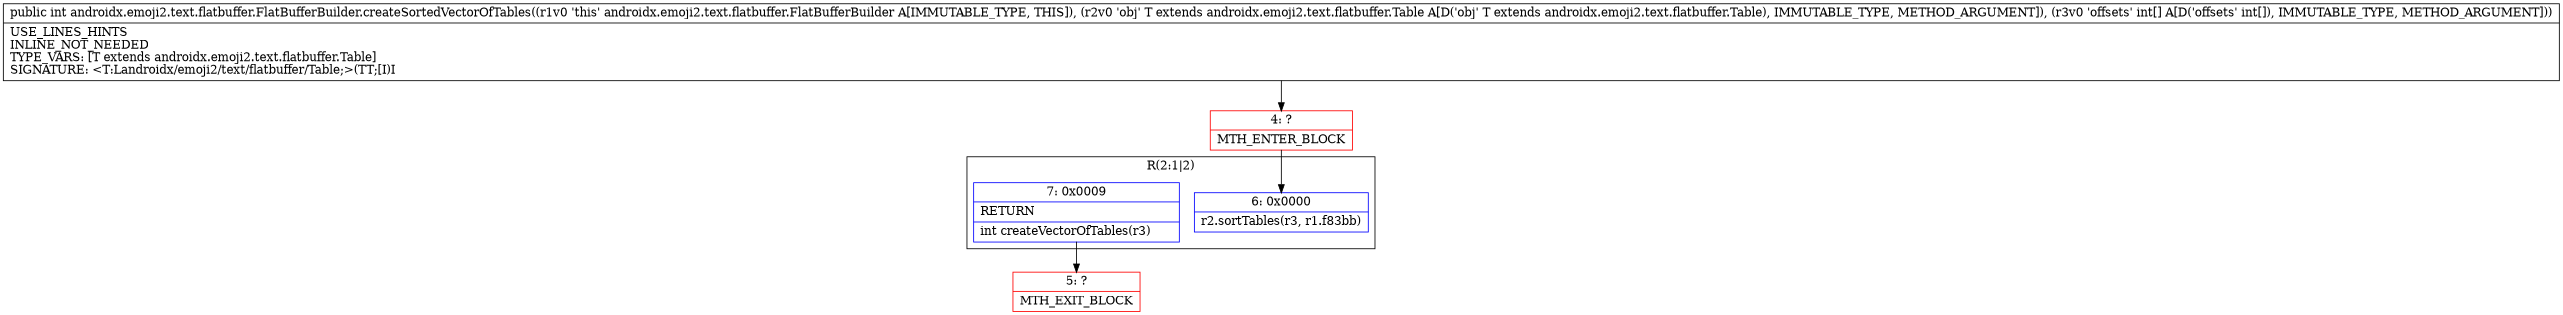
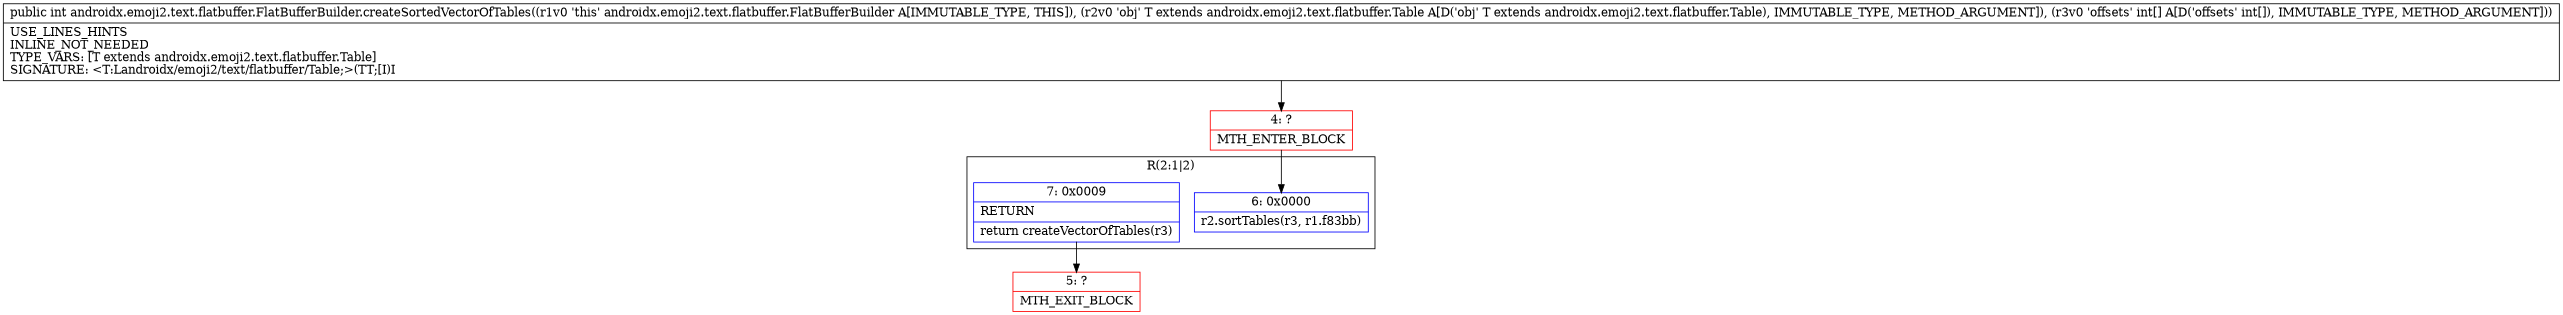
node "7: 0x0009": text "int createVectorOfTables(r3)" -> "return createVectorOfTables(r3)"
